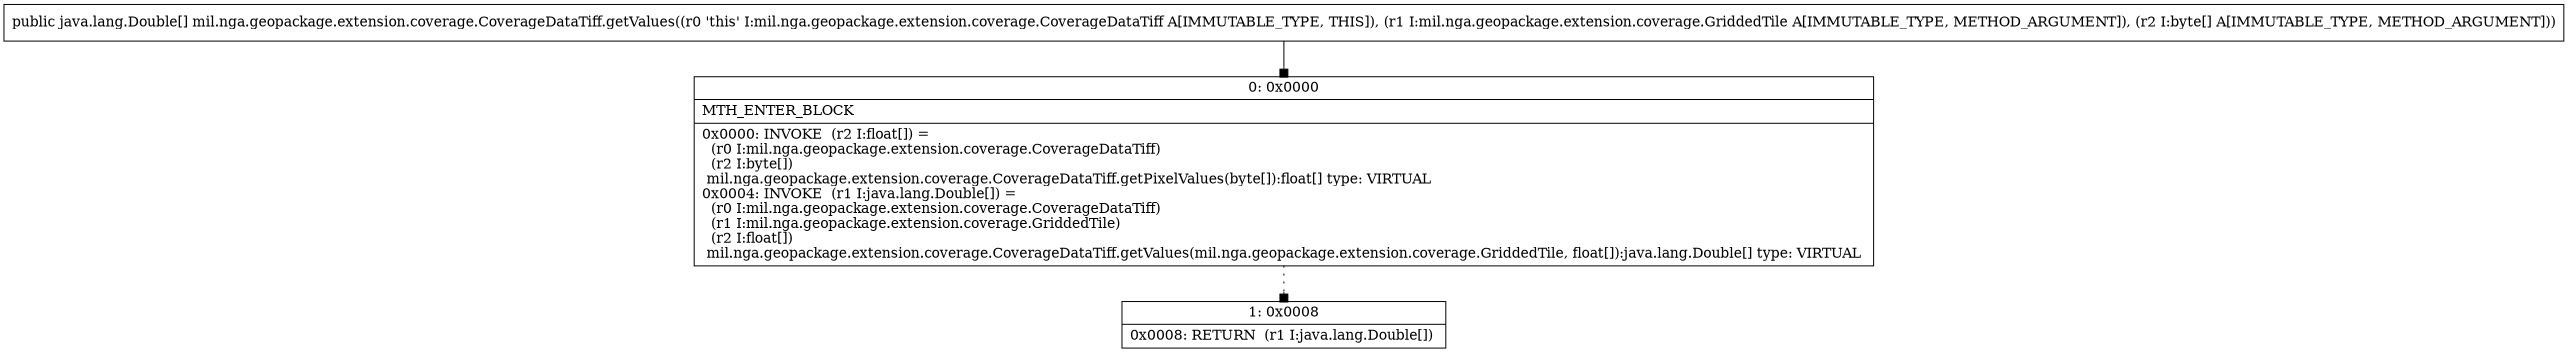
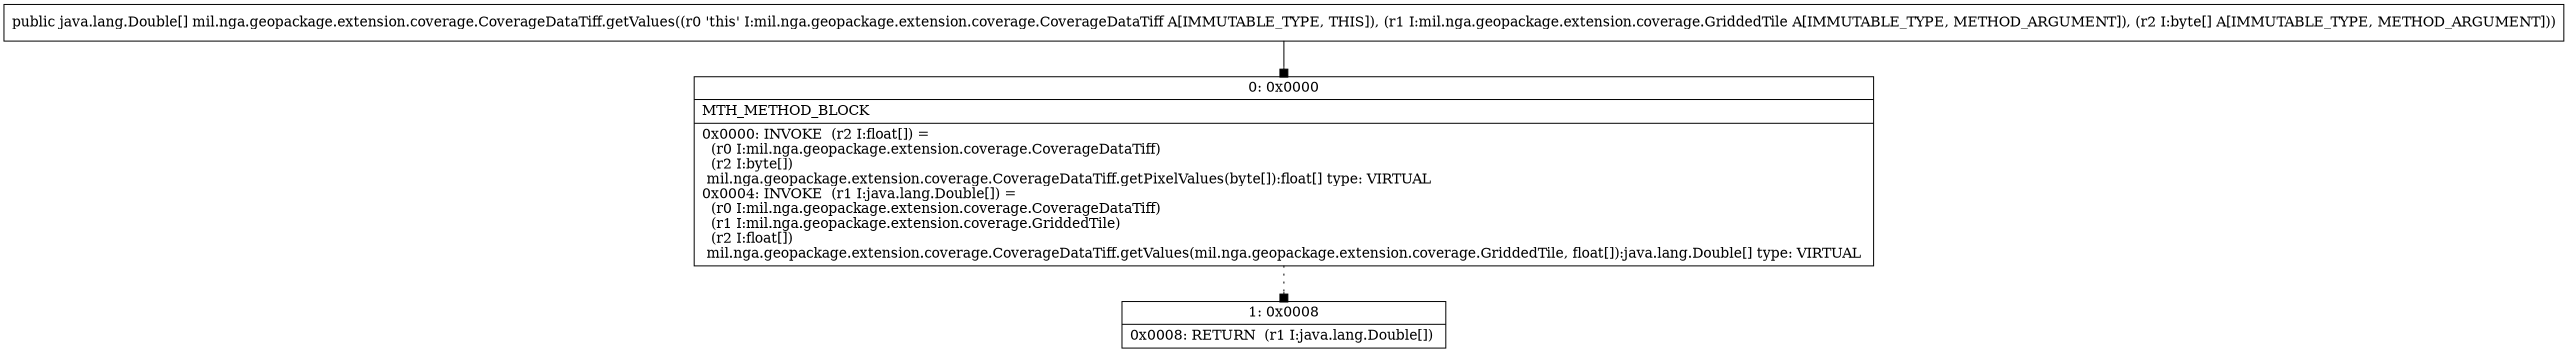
node "0: 0x0000": text "MTH_ENTER_BLOCK" -> "MTH_METHOD_BLOCK"
